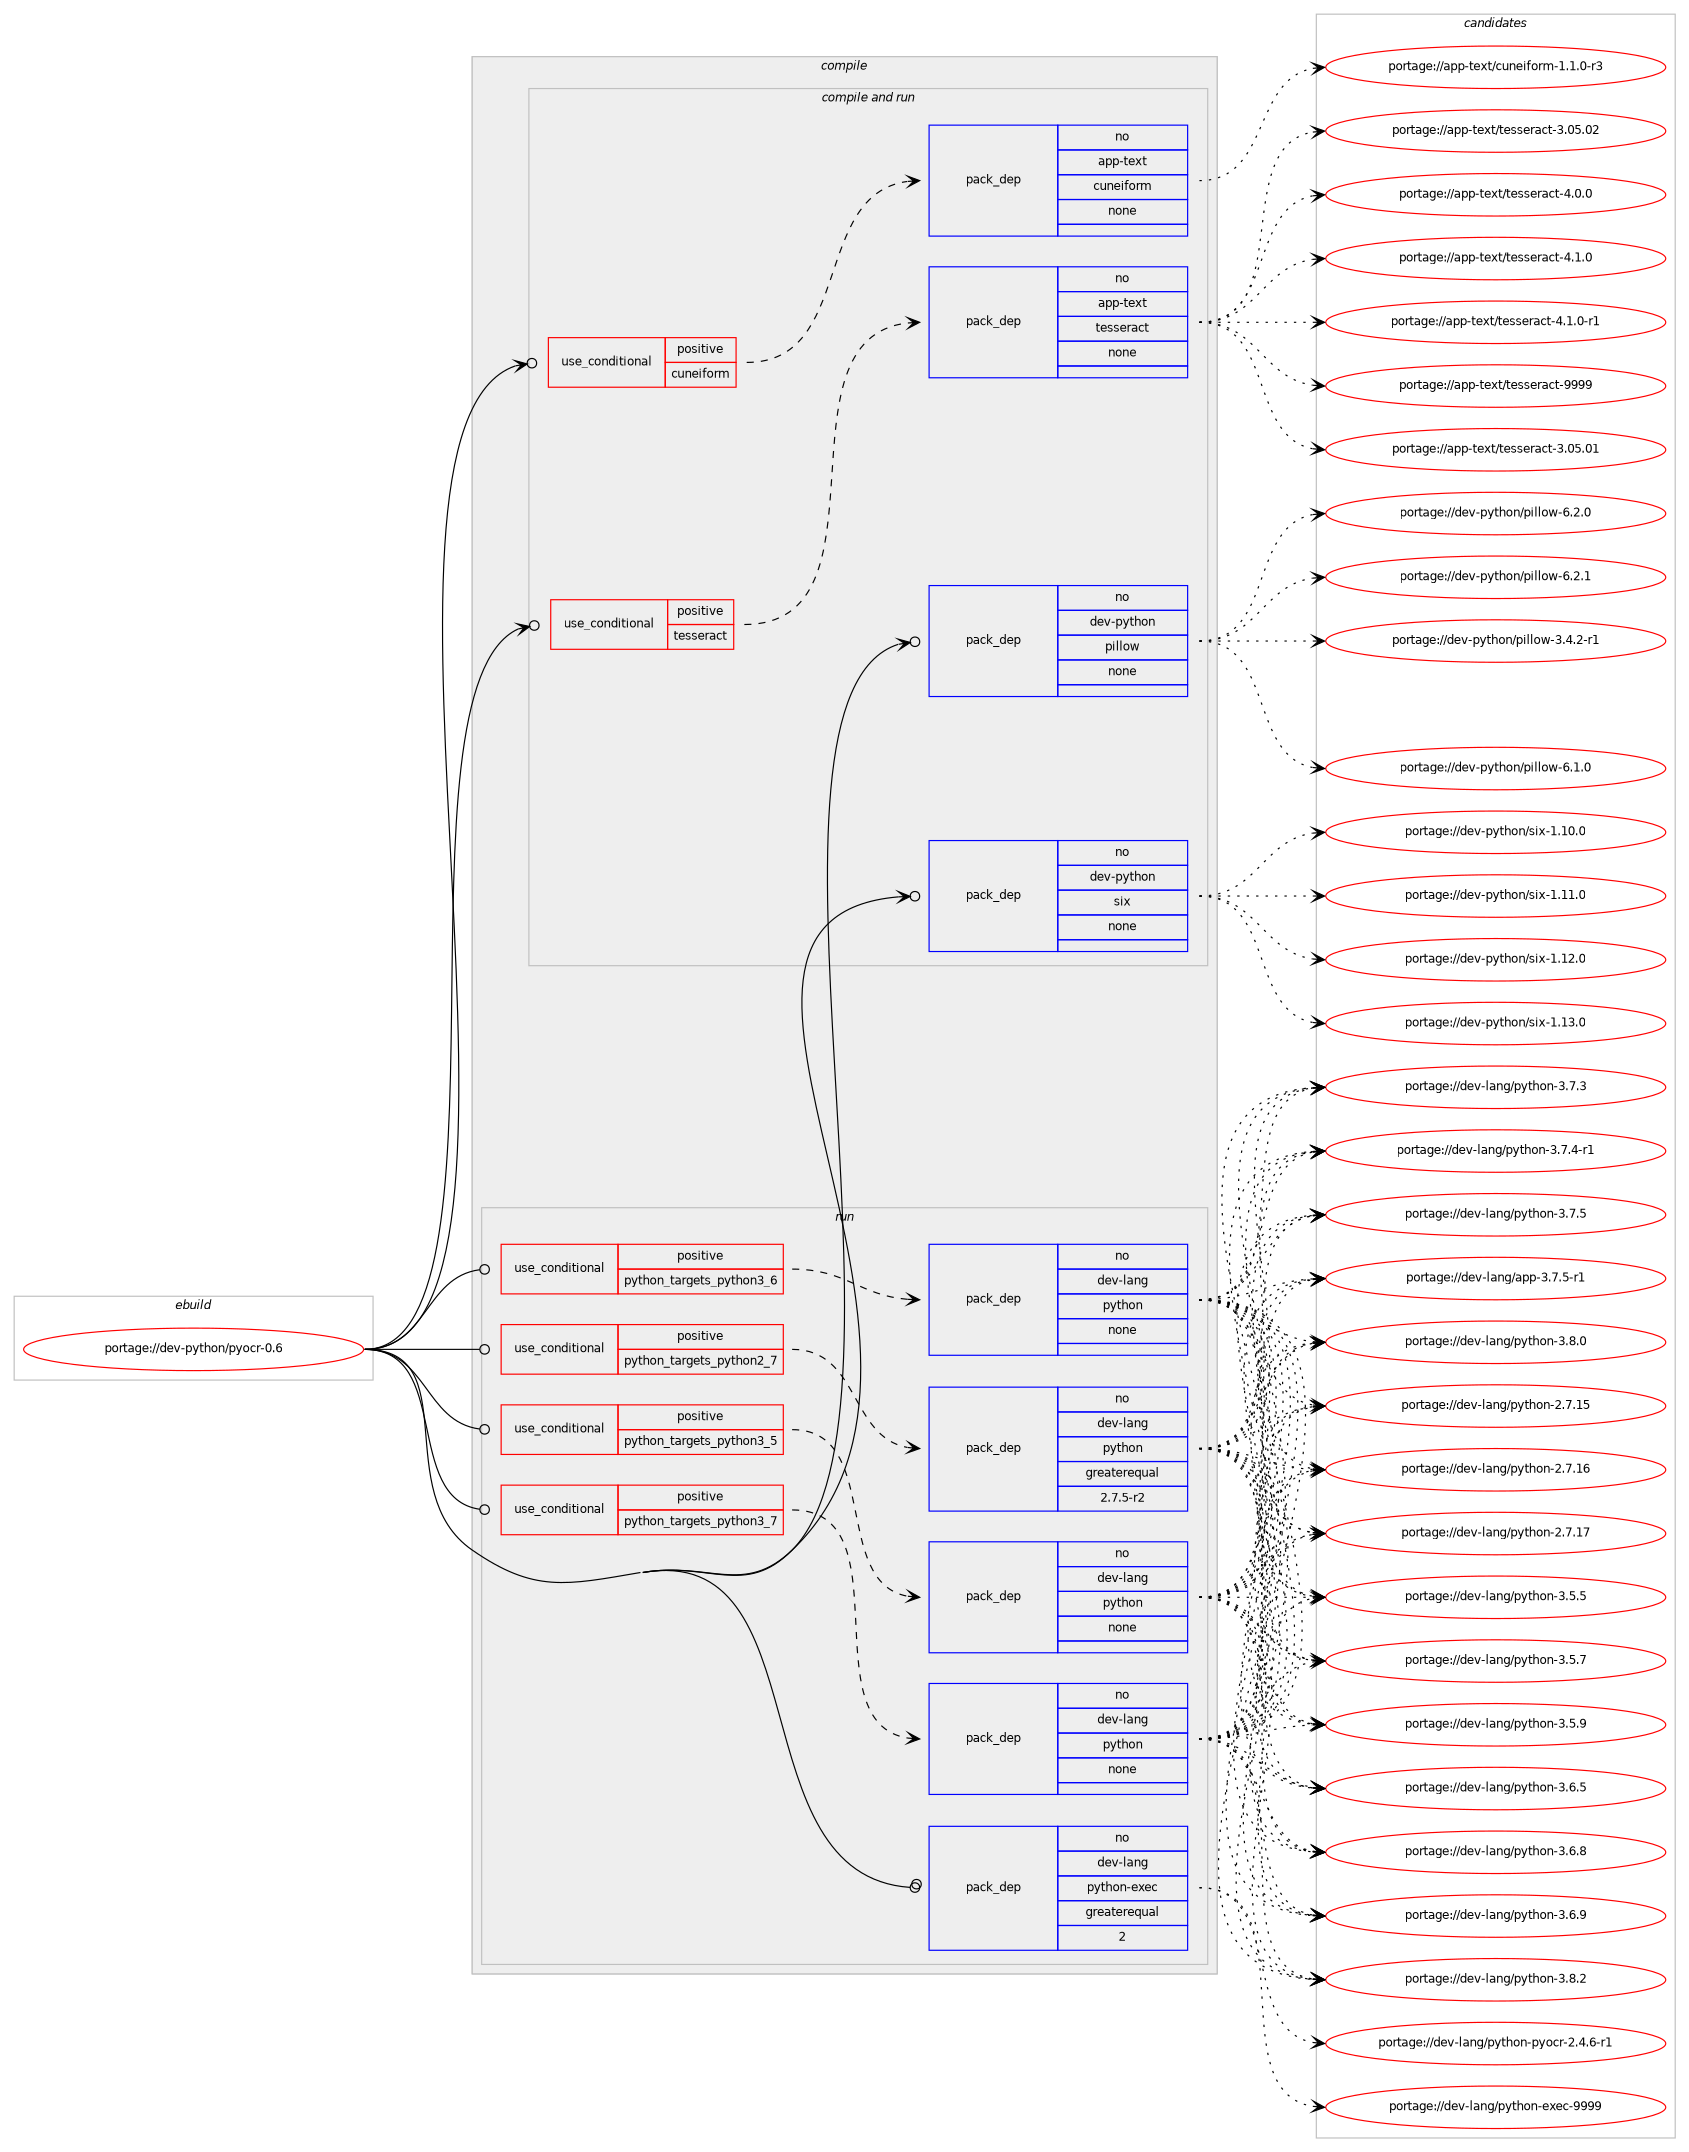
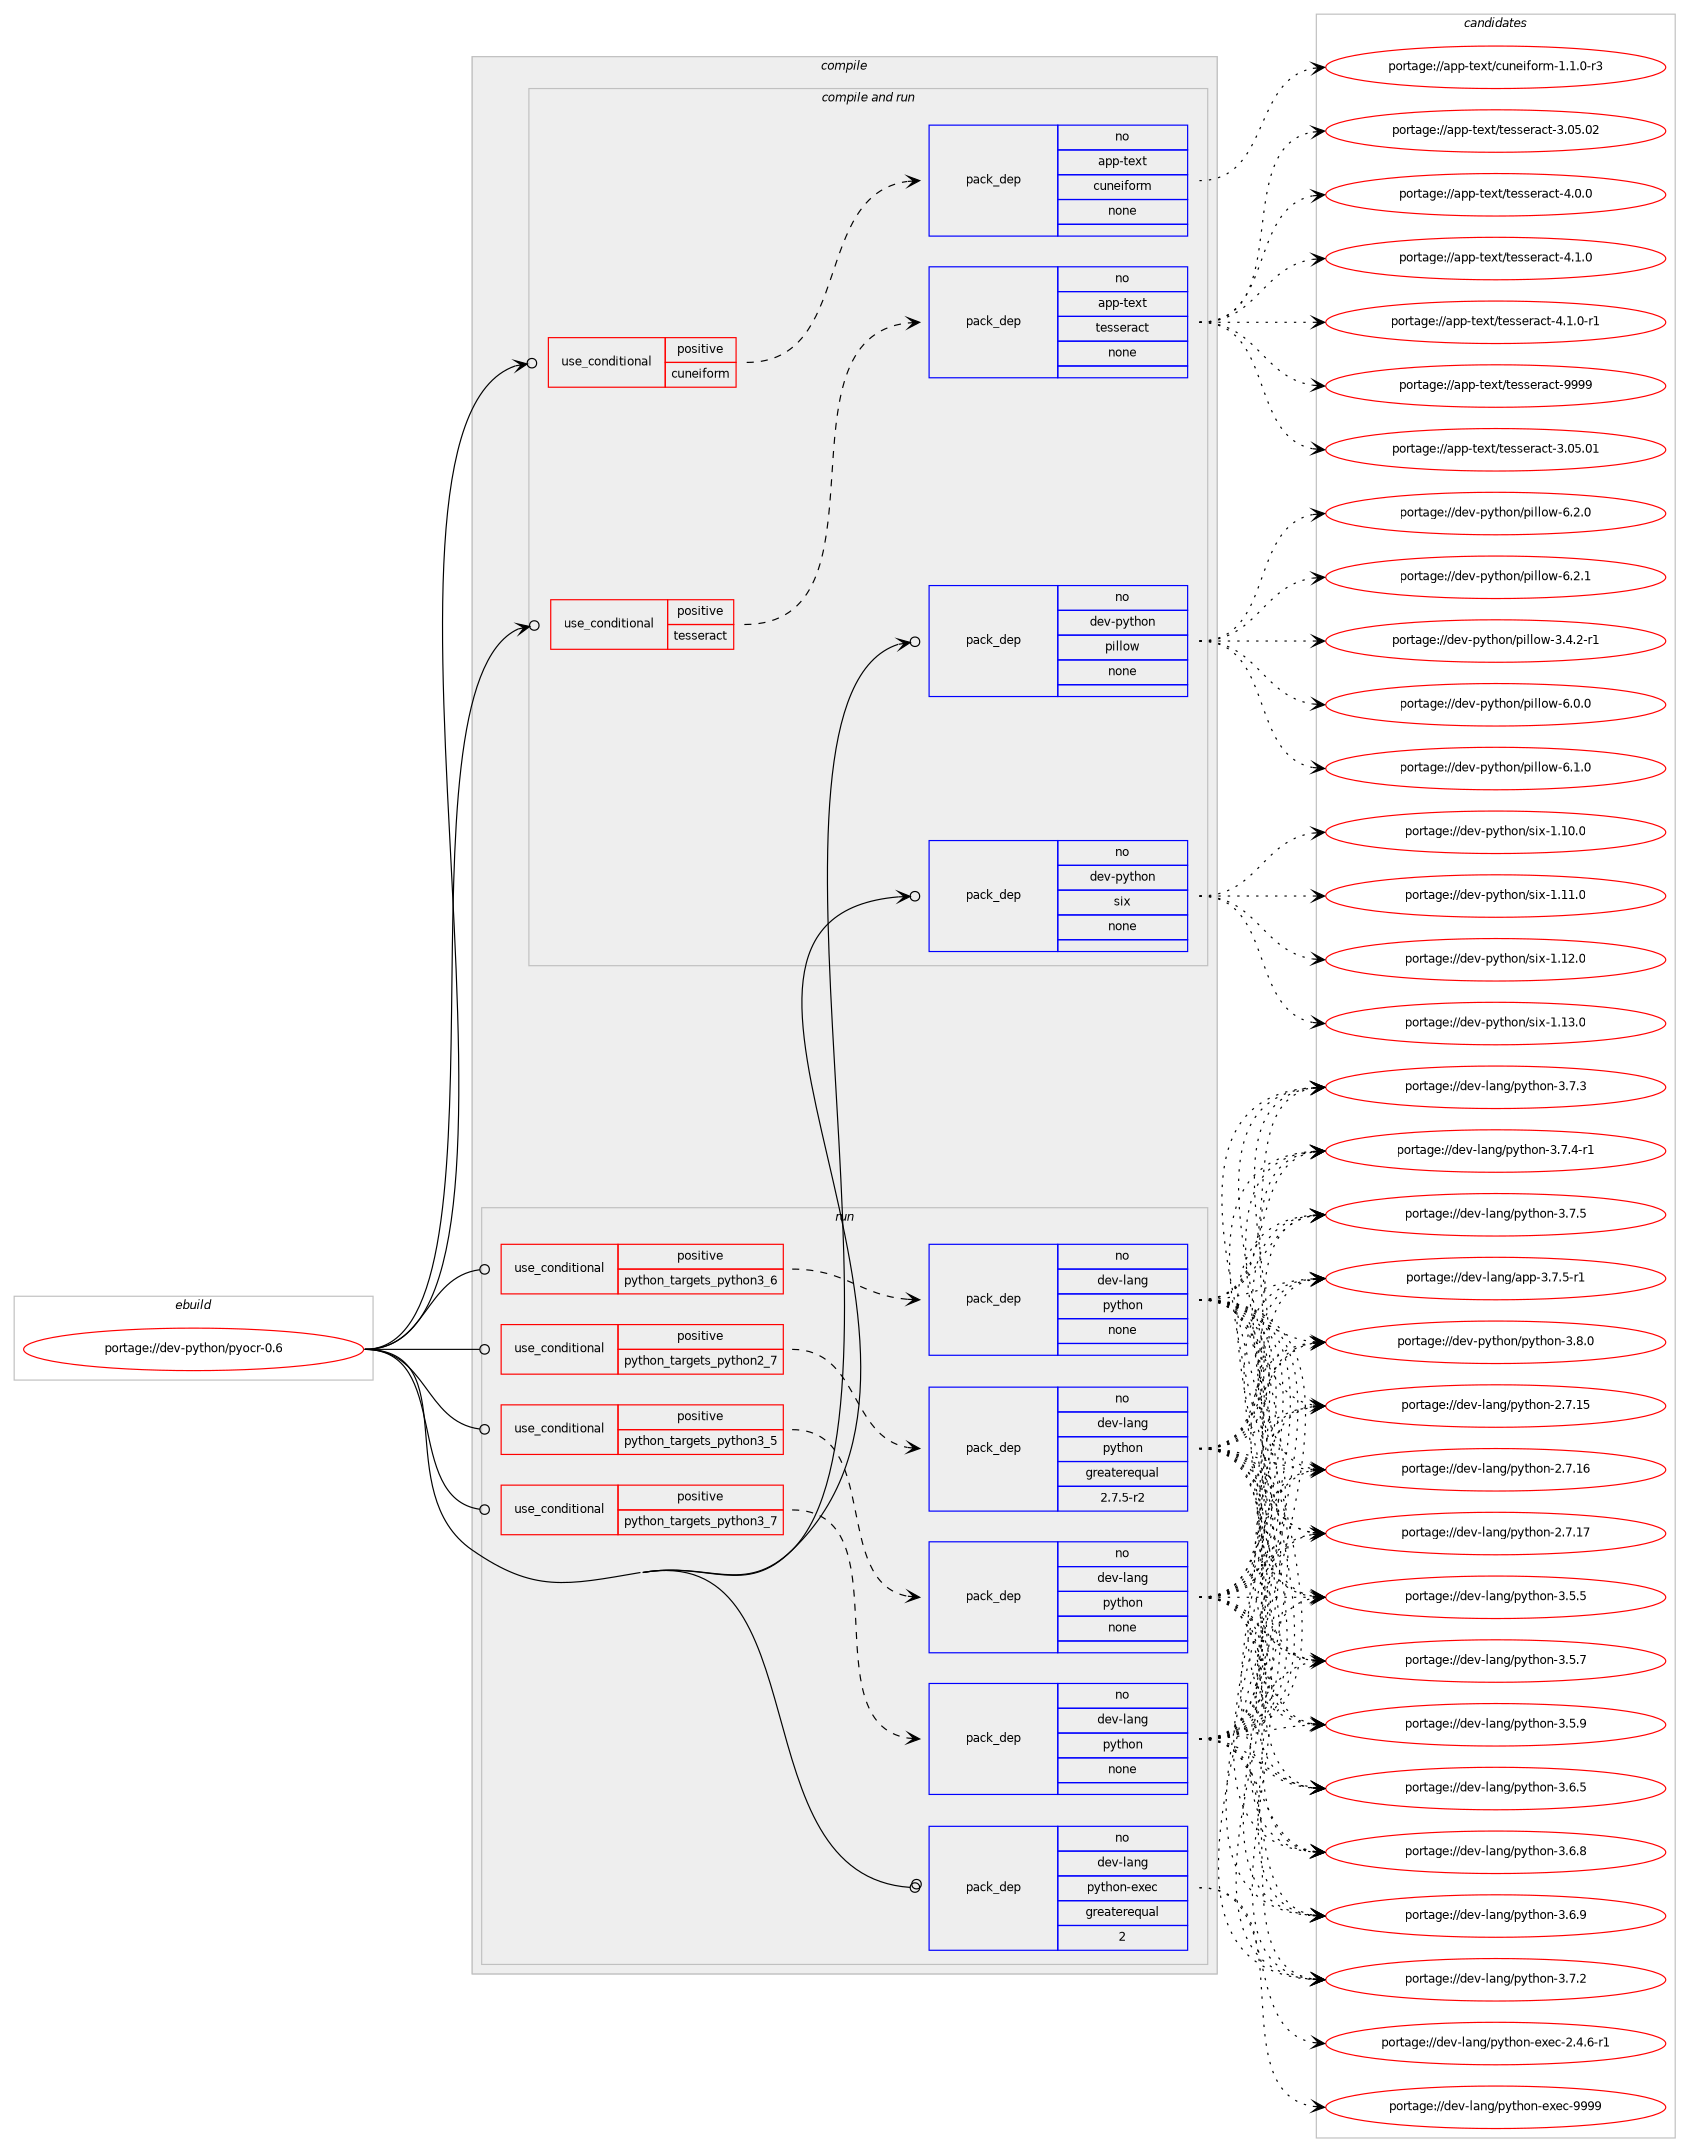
node "portage://dev-python/pillow-6.0.0": added
node "portage://dev-lang/python-3.8.0": label "portage://dev-lang/python-3.8.0" -> "portage://dev-python/python-3.8.0"
node "portage://dev-lang/python-3.8.2": label "portage://dev-lang/python-3.8.2" -> "portage://dev-lang/python-3.7.2"
node "portage://dev-lang/python-pyocr-2.4.6-r1": label "portage://dev-lang/python-pyocr-2.4.6-r1" -> "portage://dev-lang/python-exec-2.4.6-r1"
